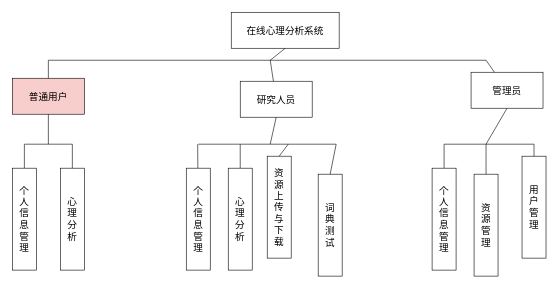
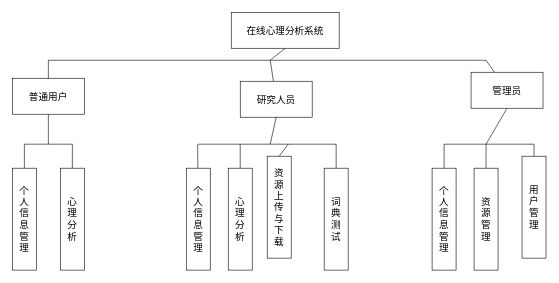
node "普通用户": fillcolor #f8cecc -> #ffffff
node "词 典 测 试": moved (330, 225) -> (336, 219)
node "资 源 管 理": moved (486, 225) -> (486, 219)
